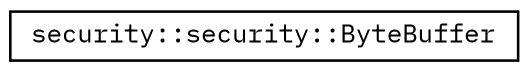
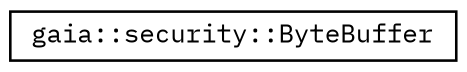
node "security::security::ByteBuffer": label "security::security::ByteBuffer" -> "gaia::security::ByteBuffer"
